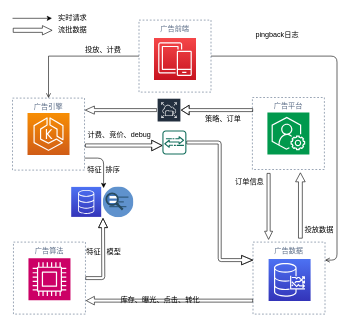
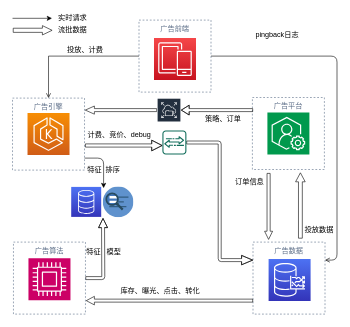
node "投放、计费": moved (103, 50) -> (85, 50)
node "库存、曝光、点击、转化": moved (160, 300) -> (160, 291)
